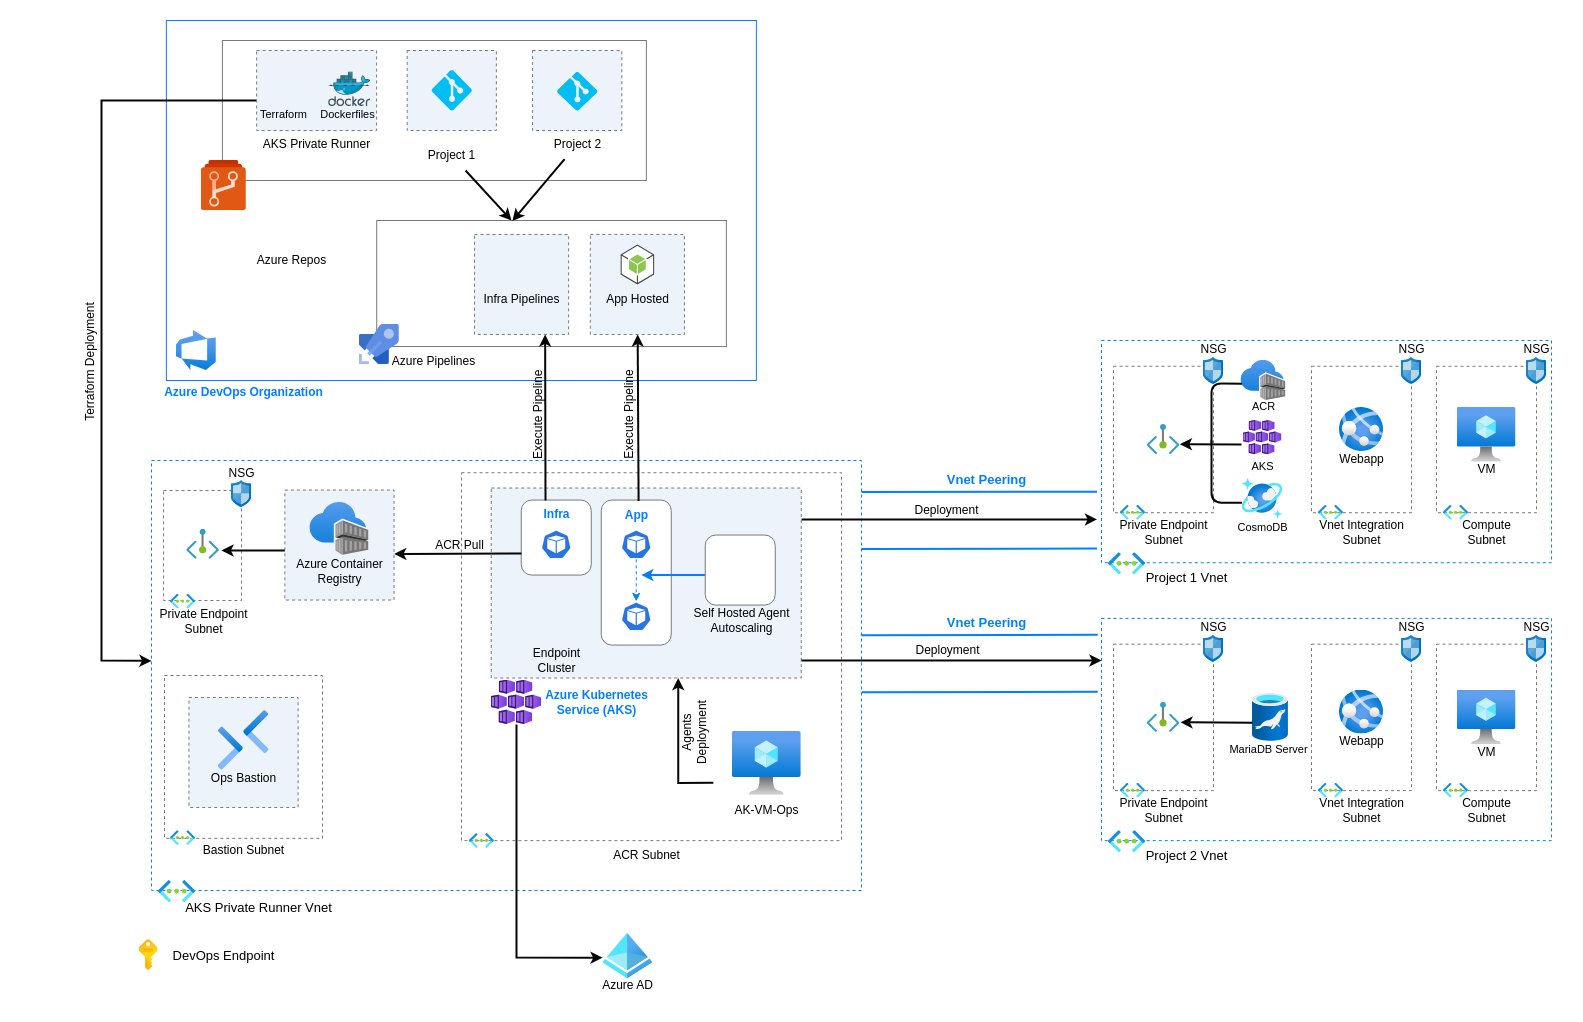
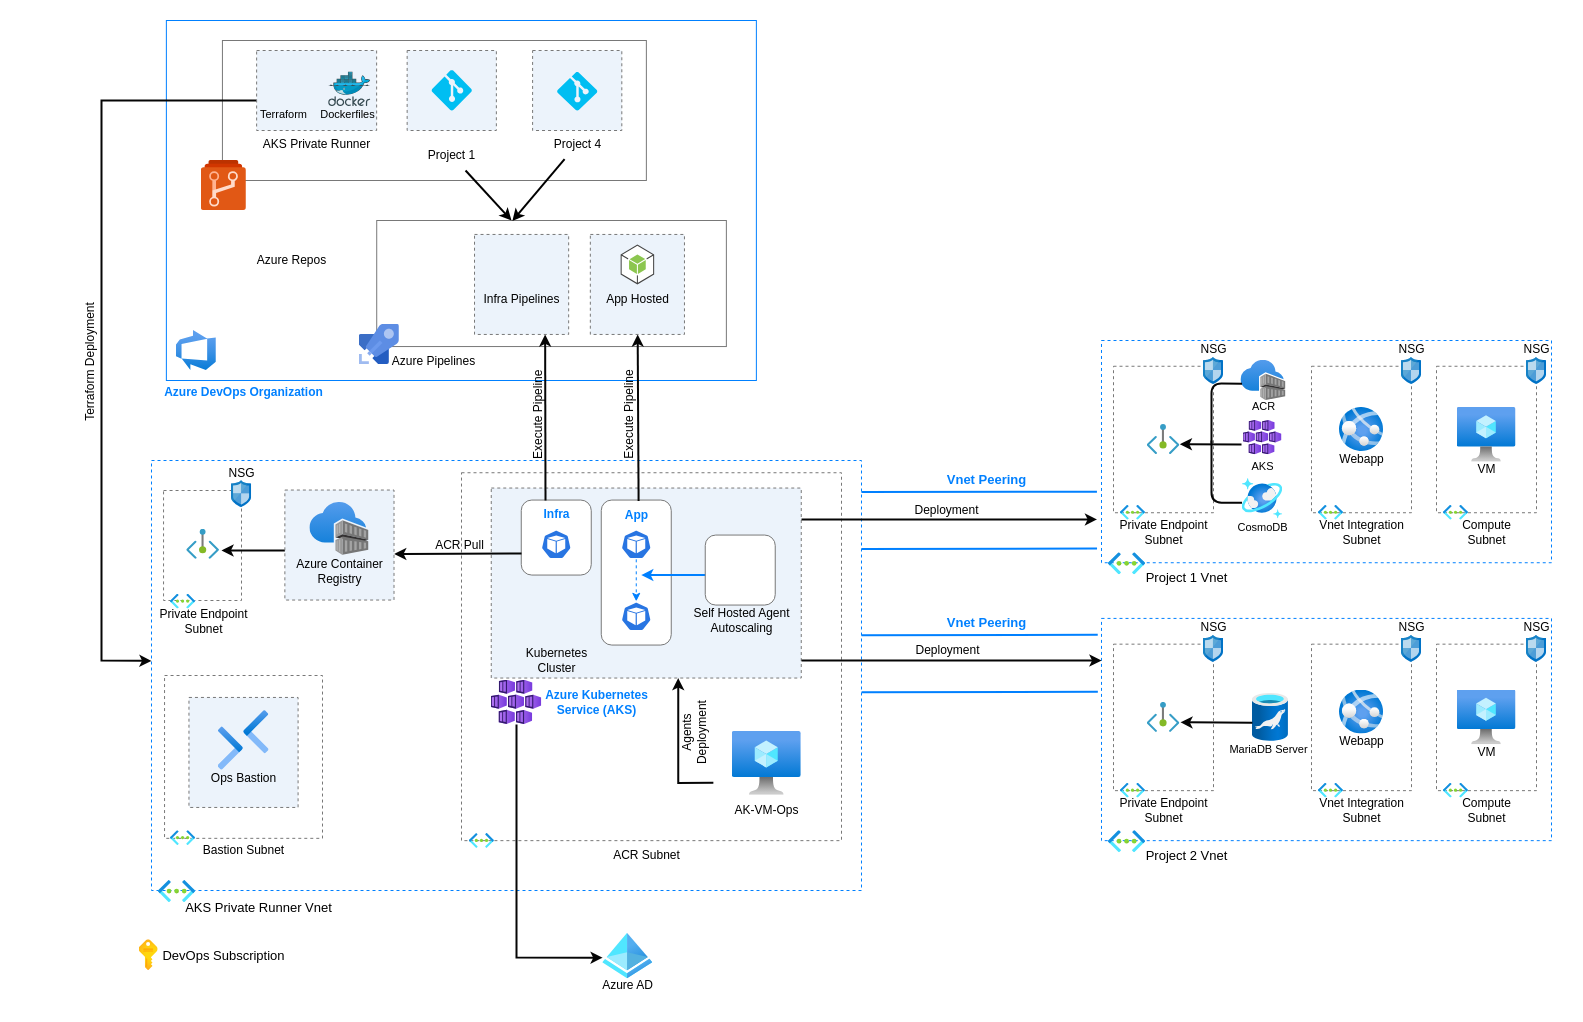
node "Project 2": label "Project 2" -> "Project 4"
node "Endpoint Cluster": label "Endpoint Cluster" -> "Kubernetes Cluster"
node "DevOps Endpoint": label "DevOps Endpoint" -> "DevOps Subscription"
